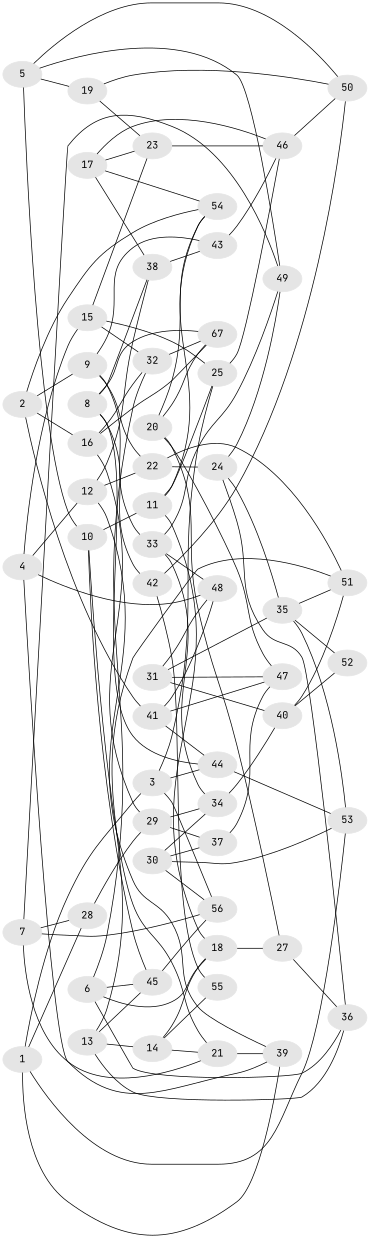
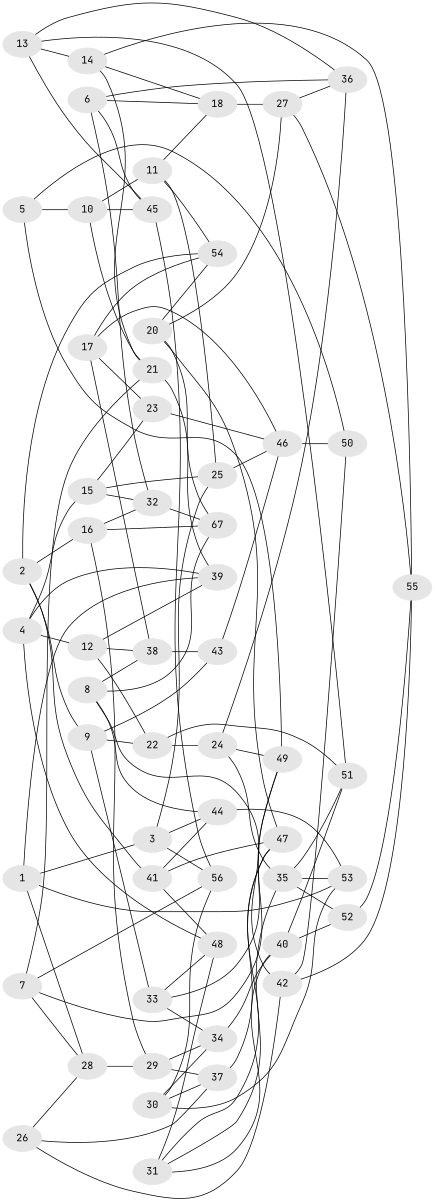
node "19": removed
edge "27" -- "55": added
edge "55" -- "52": added
node "26": added
